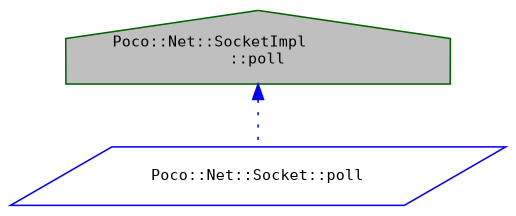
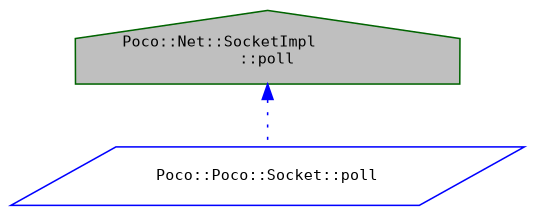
node "Poco::Net::Socket::poll": label "Poco::Net::Socket::poll" -> "Poco::Poco::Socket::poll"
